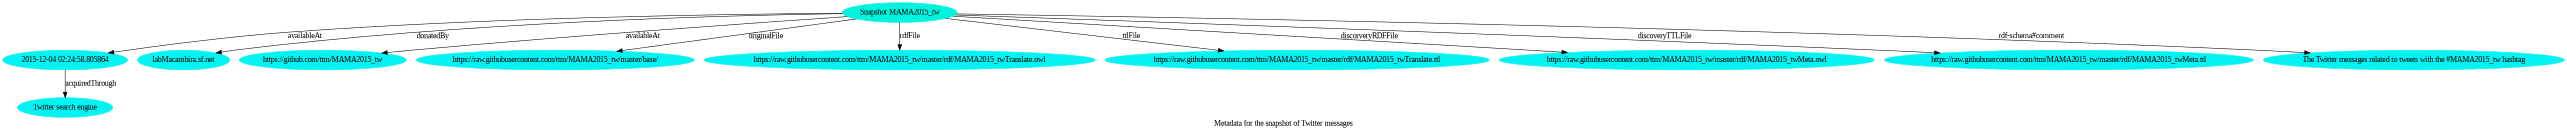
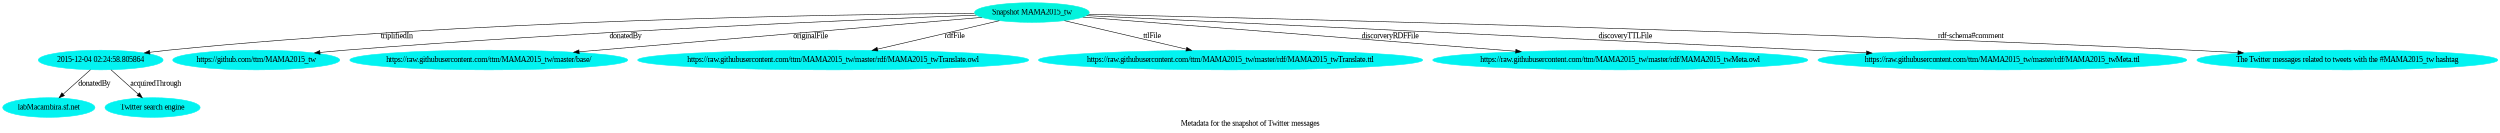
edge "Snapshot MAMA2015_tw" -> "labMacambira.sf.net": now "2015-12-04 02:24:58.805864" -> "labMacambira.sf.net"
edge "Snapshot MAMA2015_tw" -> "2015-12-04 02:24:58.805864": label "availableAt" -> "triplifiedIn"
edge "Snapshot MAMA2015_tw" -> "https://github.com/ttm/MAMA2015_tw": label "availableAt" -> "donatedBy"
